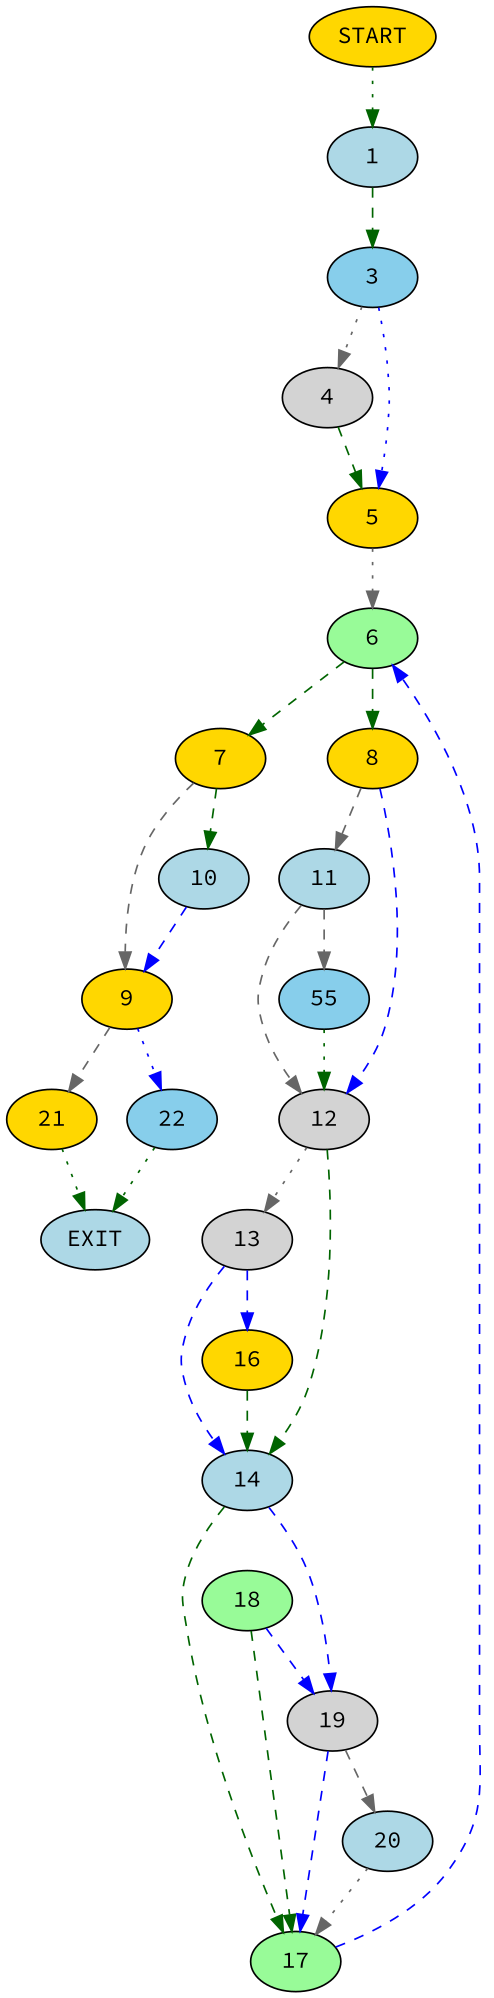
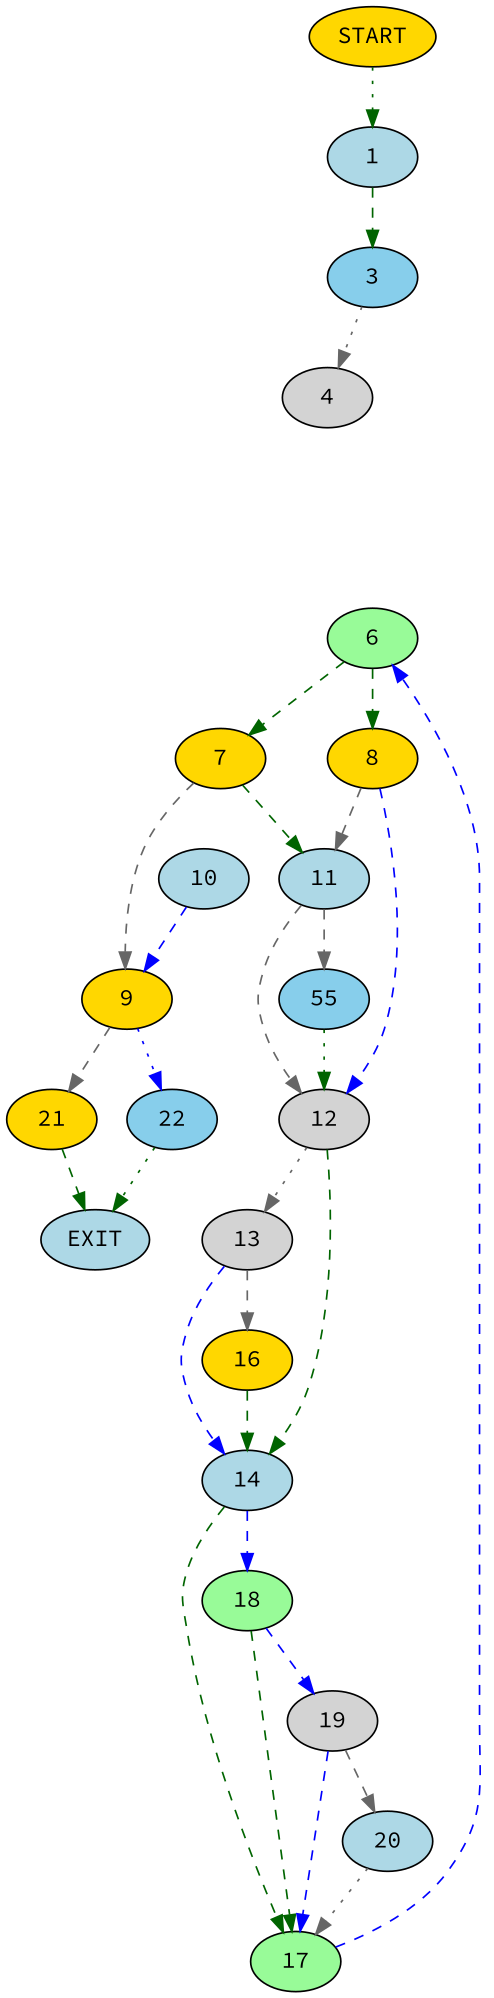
node "5": removed
edge "7" -> "10": now "7" -> "11"
edge "21" -> "EXIT": style dotted -> dashed
edge "13" -> "16": color blue -> gray40
edge "14" -> "19": now "14" -> "18"
